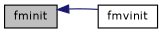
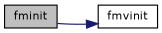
edge "fmvinit" -> "fminit": reversed
